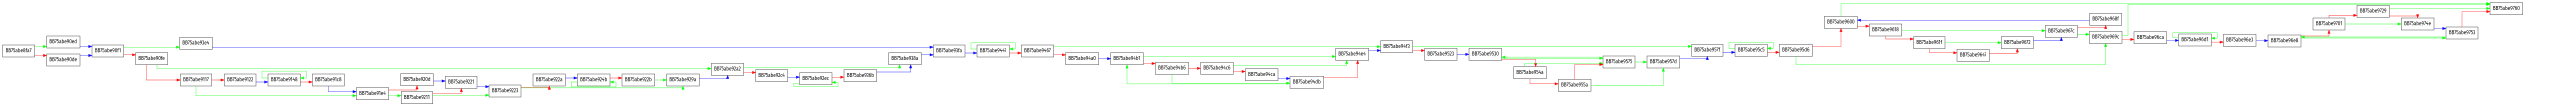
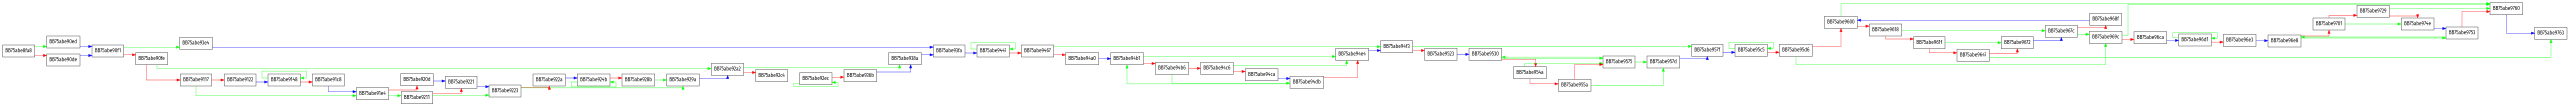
node "BB75abe9763": added
node "BB75abe8fa7": label "BB75abe8fa7" -> "BB75abe8fa8"
edge "BB75abe92c4" -> "BB75abe92ec": removed
node "BB75abe922b": label "BB75abe922b" -> "BB75abe928b"
